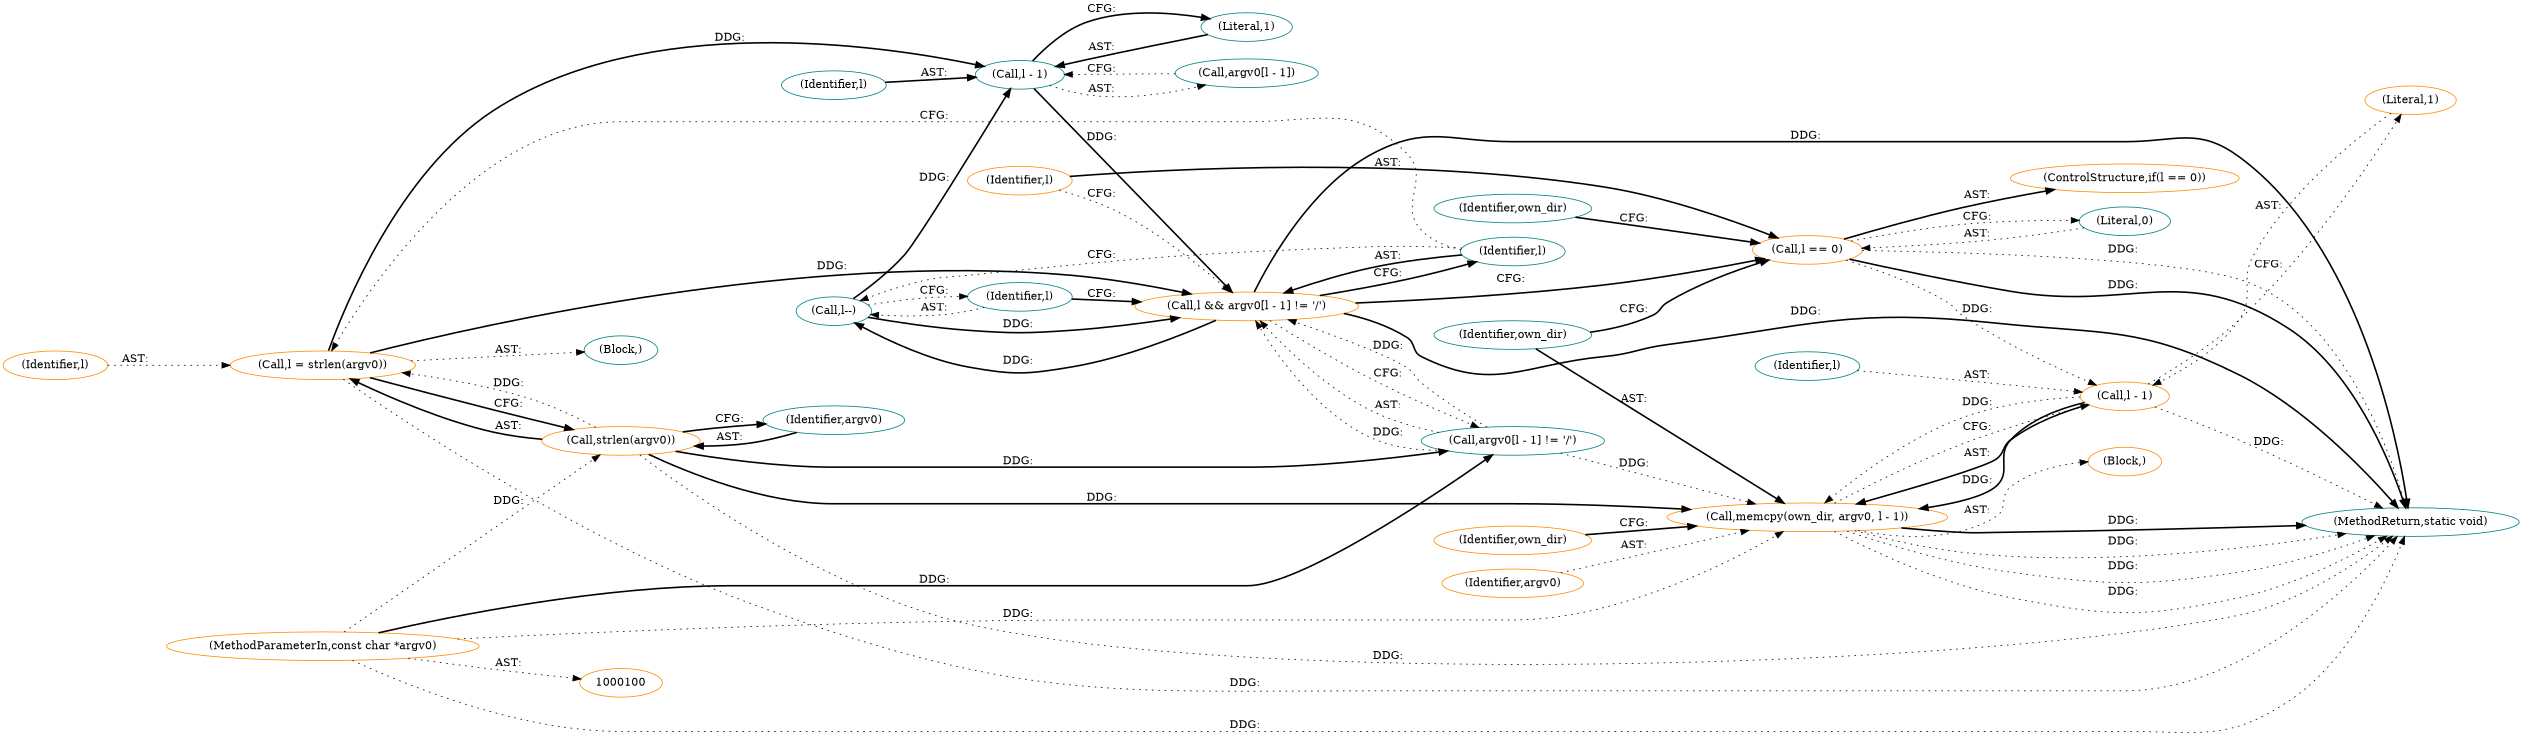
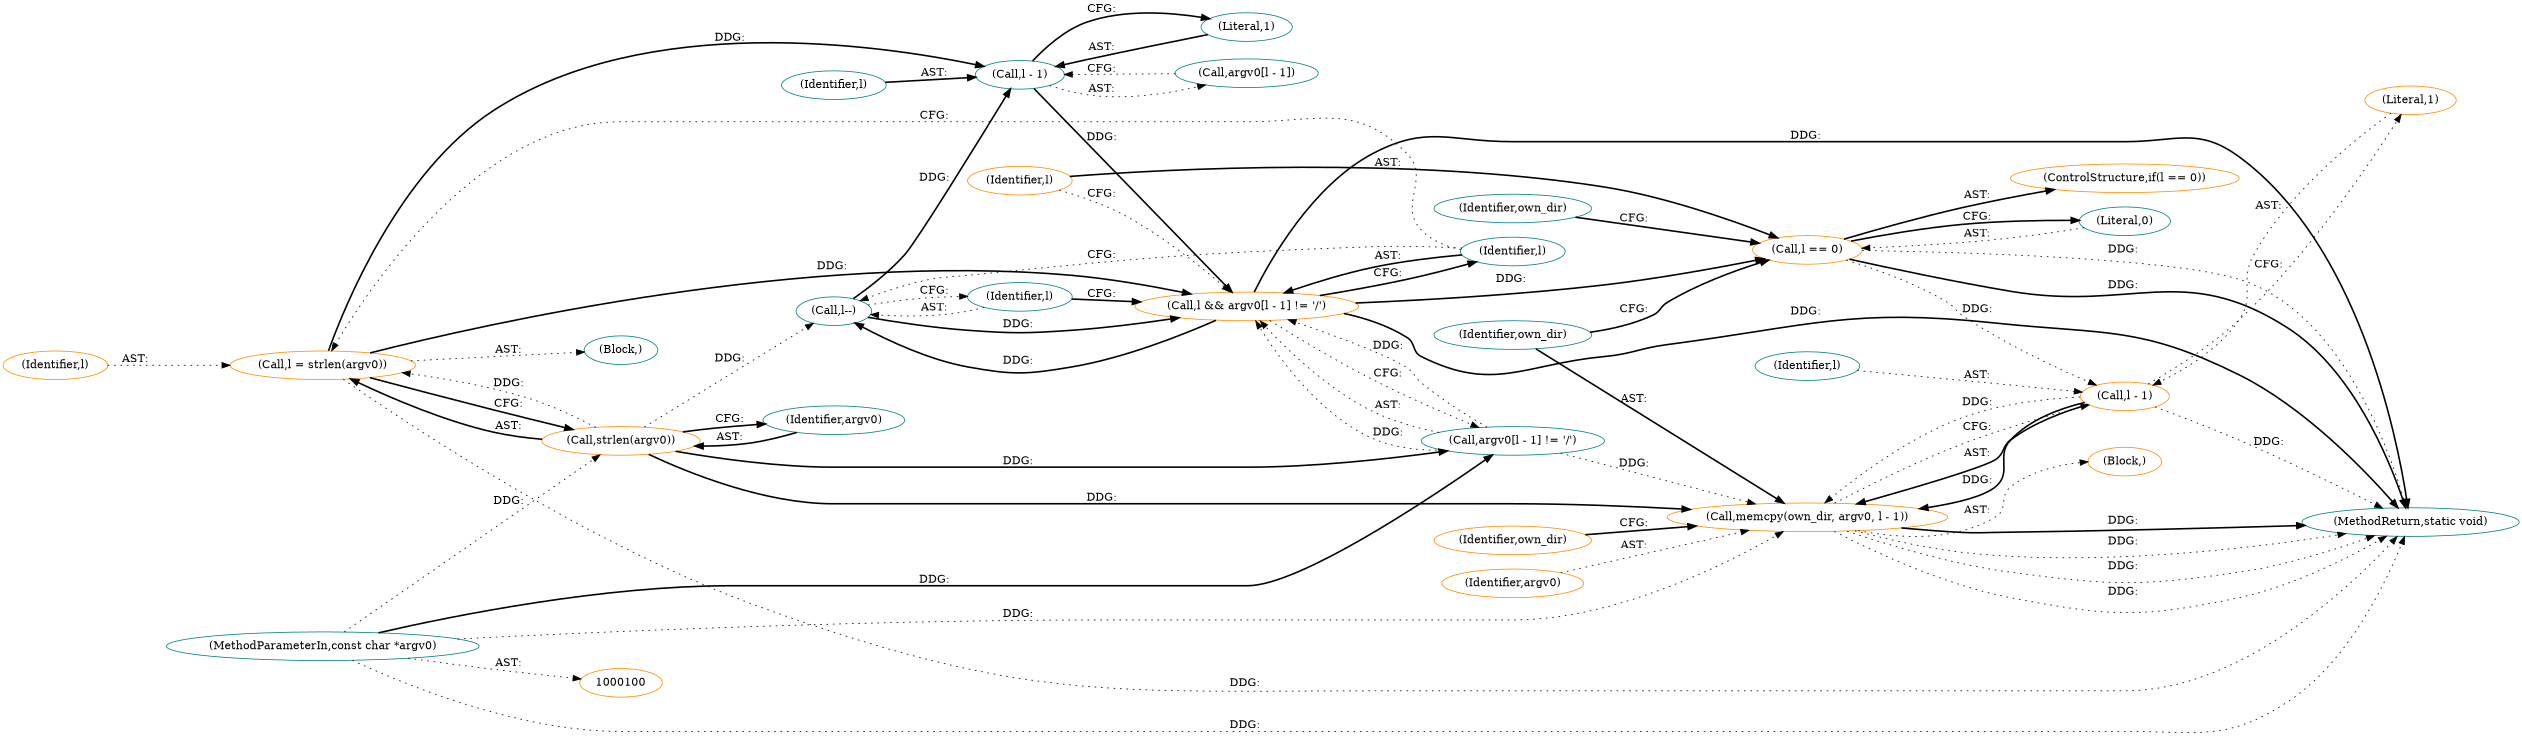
edge "(Call,l == 0)" -> "(Literal,0)": style dotted -> bold
edge "(Call,l && argv0[l - 1] != '/')" -> "(Call,l == 0)": label "CFG: " -> "DDG: "
node "(MethodParameterIn,const char *argv0)": color darkorange -> teal
edge "(Call,strlen(argv0))" -> "(MethodReturn,static void)": now "(Call,strlen(argv0))" -> "(Call,l--)"
